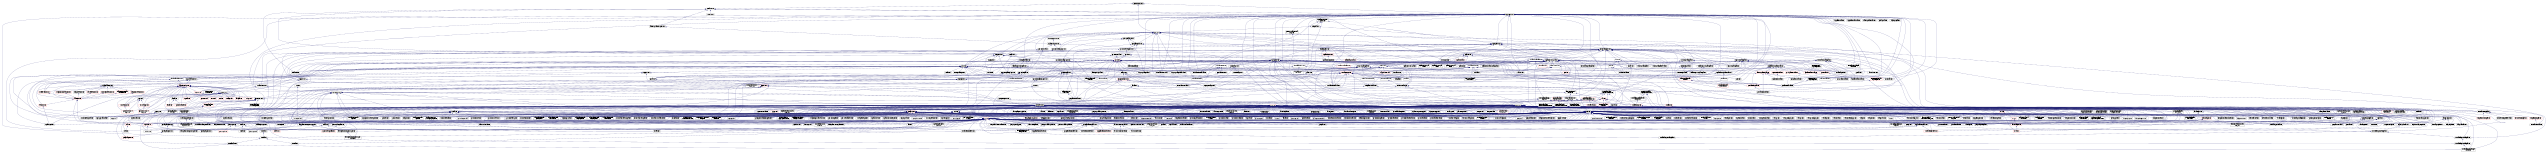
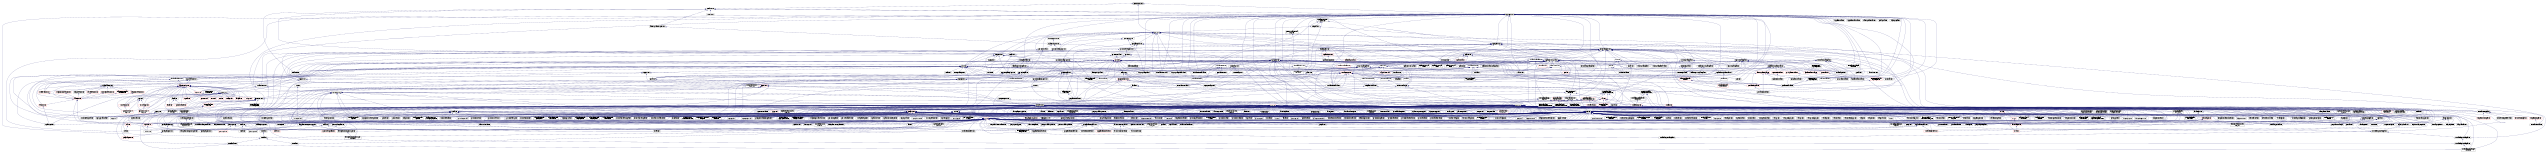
node "apply_addressing.hpp": label "apply_addressing.hpp" -> "apply_callback.hpp"
node "broadcast_apply.cpp": added
node "thread_affinity.cpp": label "thread_affinity.cpp" -> "thread_affinity.view"
node "fractals_executor.cpp": label "fractals_executor.cpp" -> "fractals_string.cpp"
node "allgather_module.cpp": label "allgather_module.cpp" -> "allgather_module.guard"
